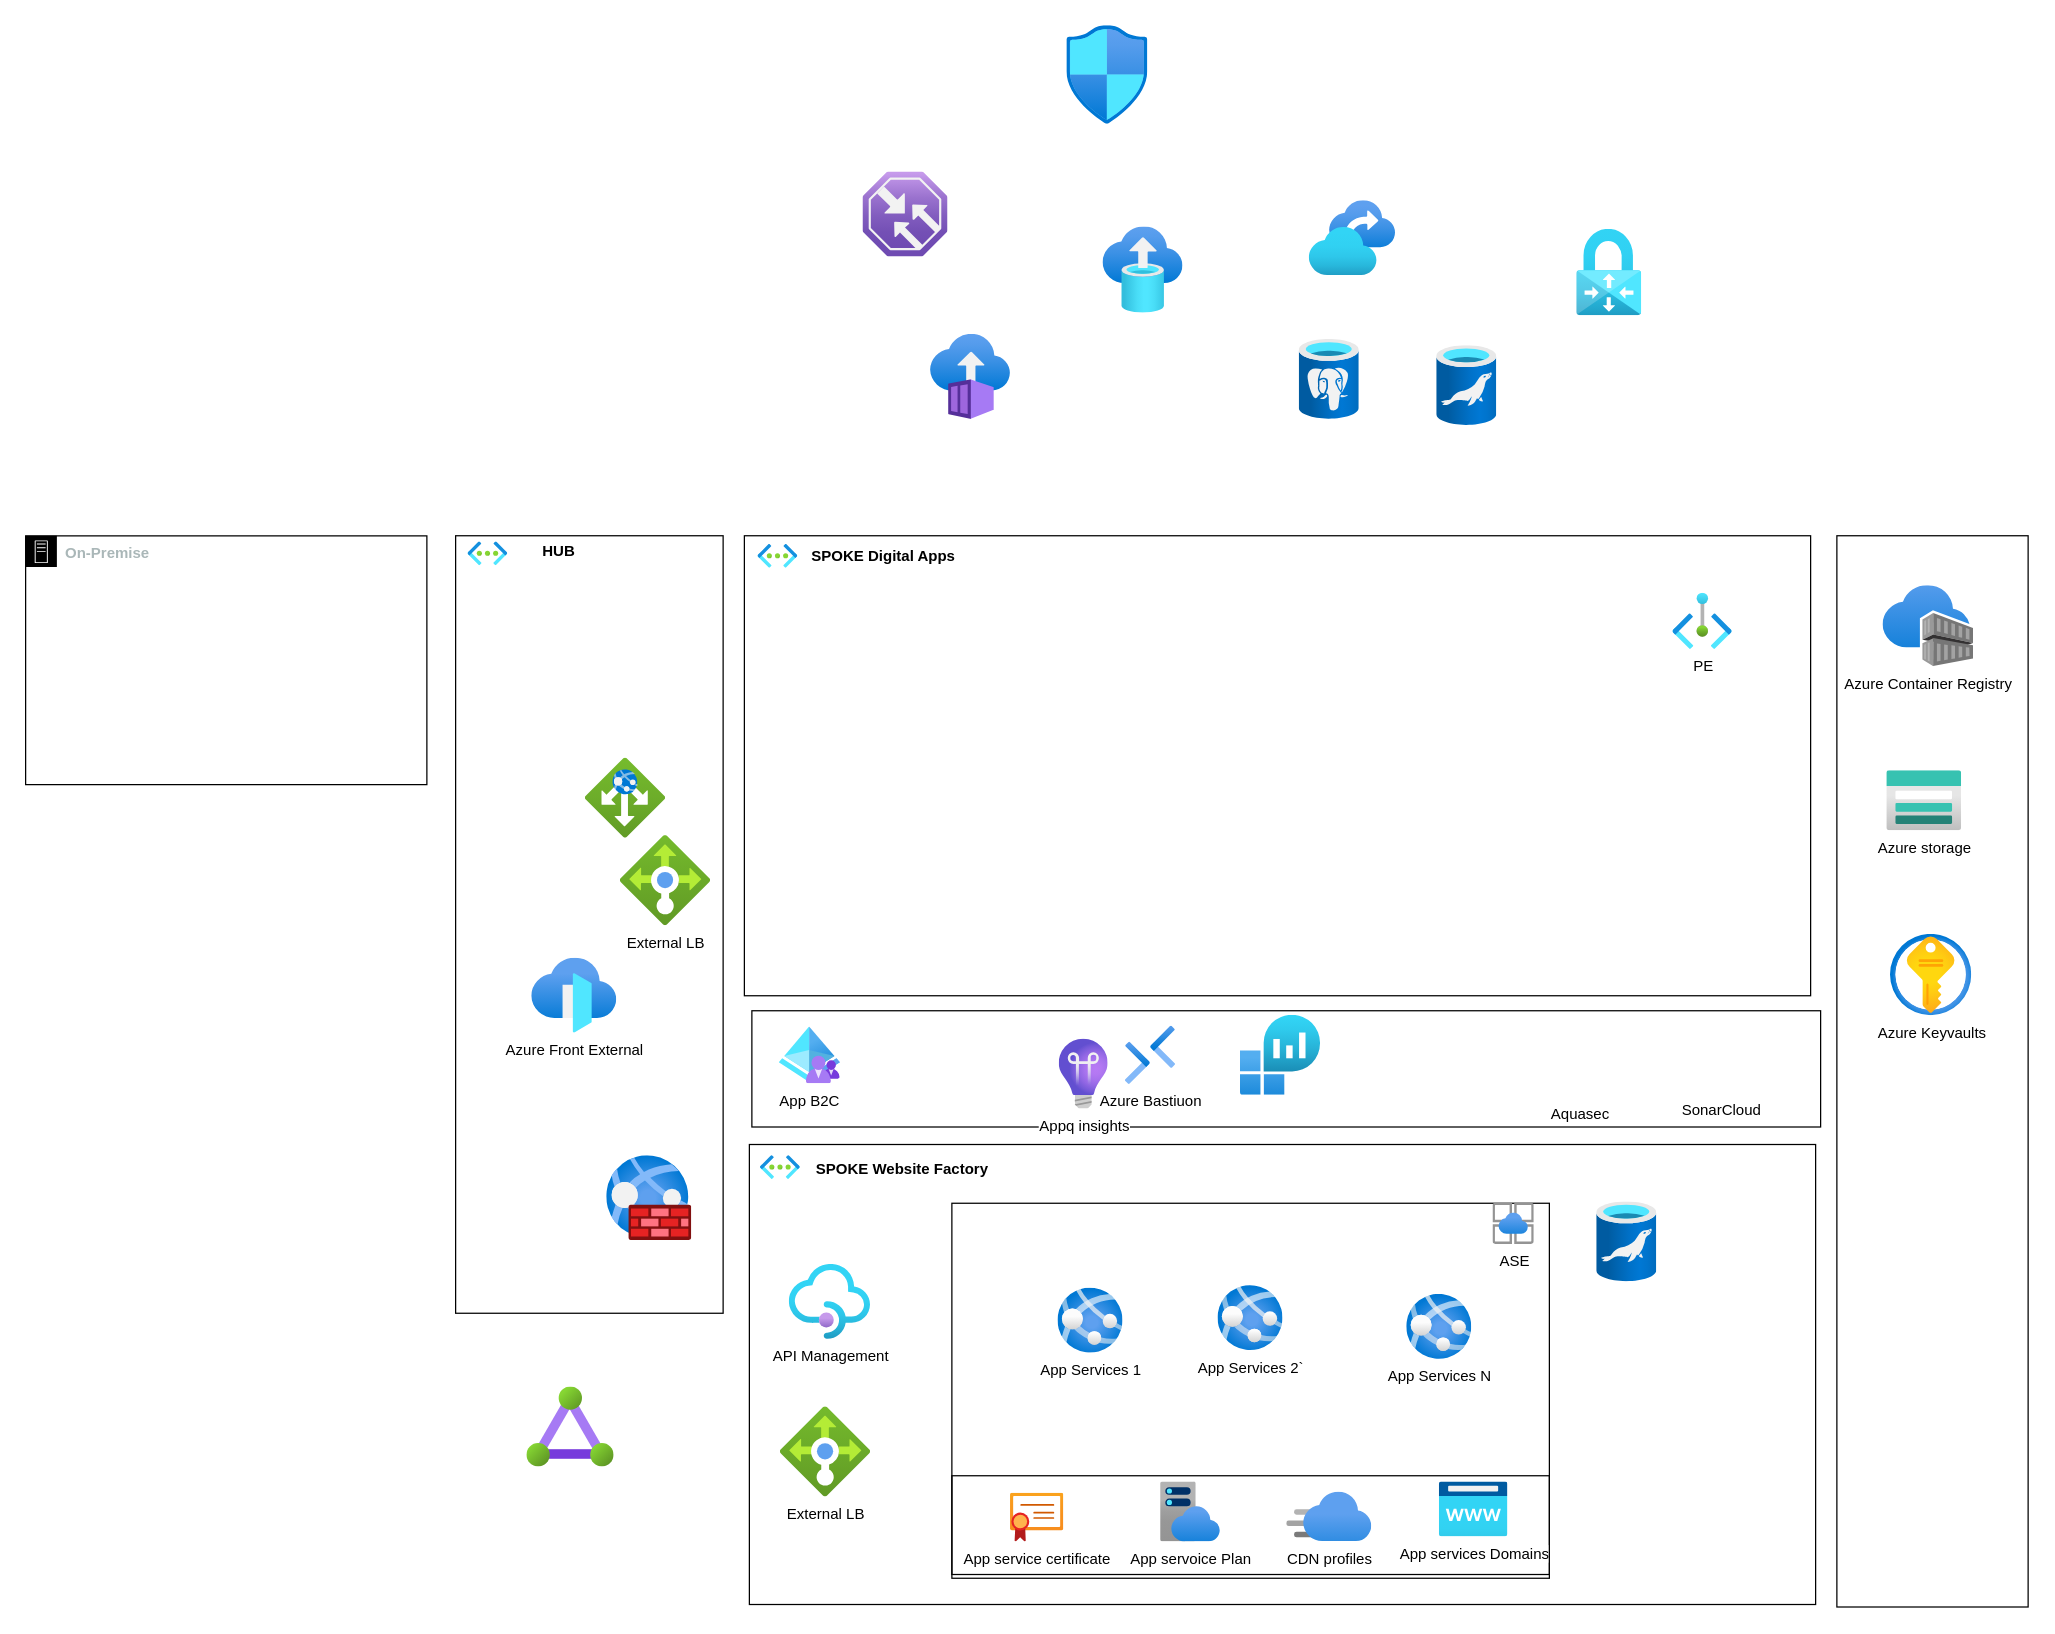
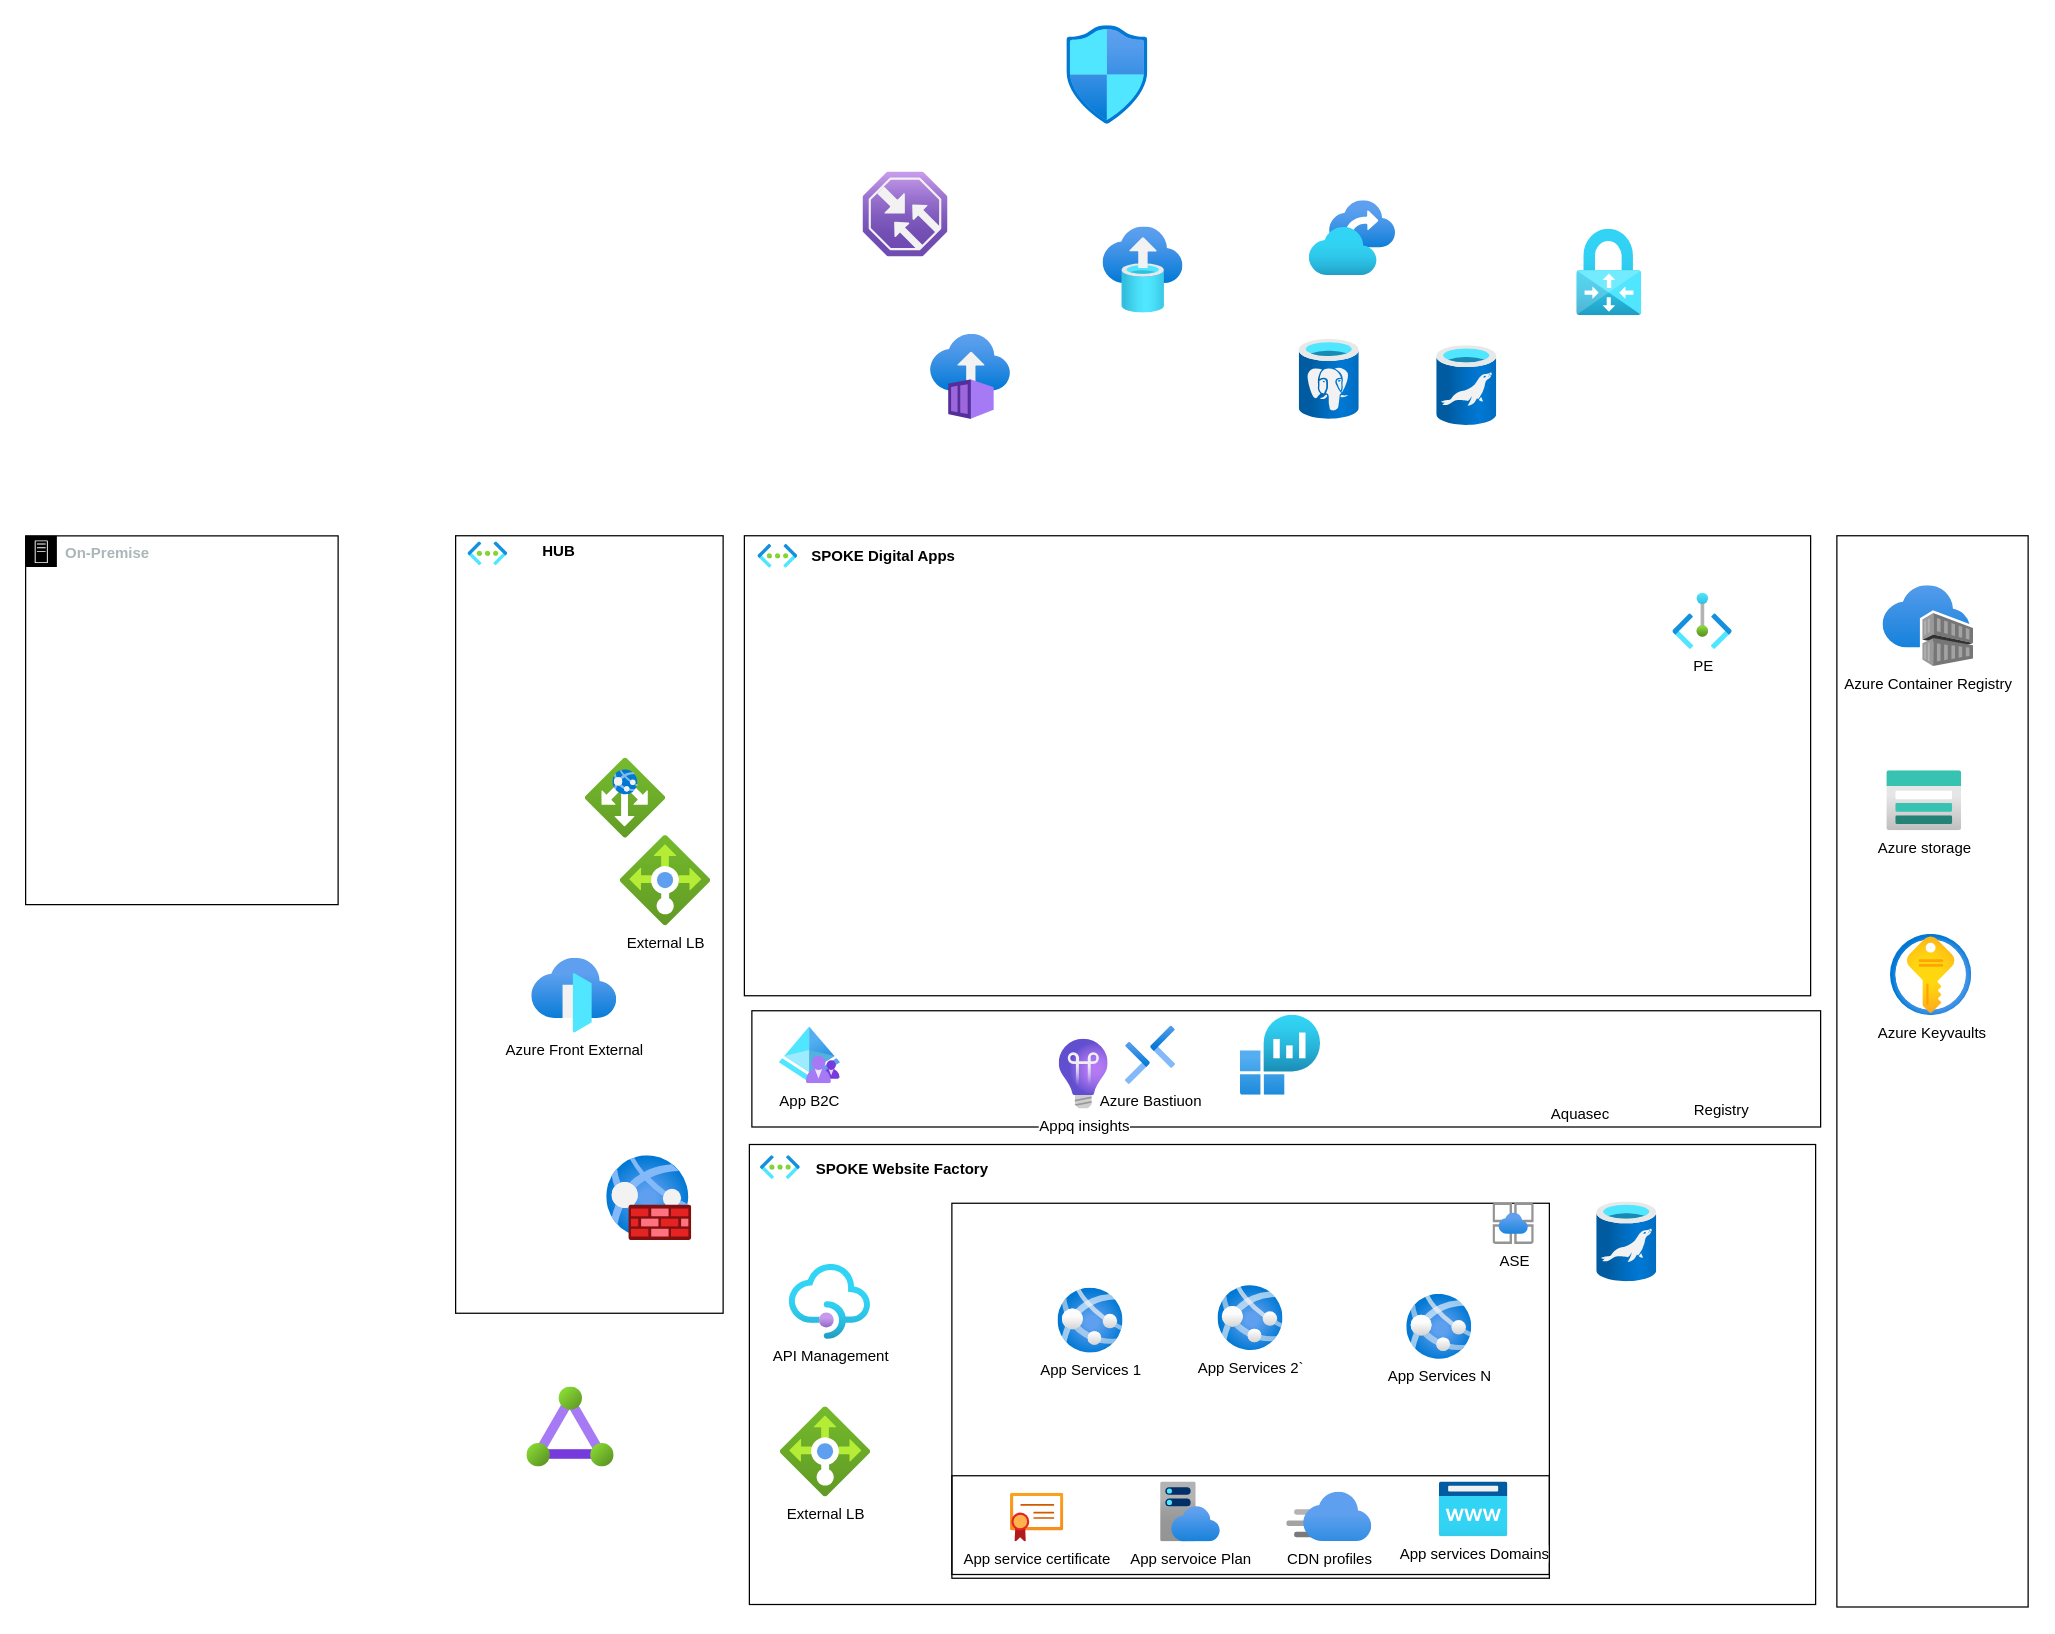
node "On-Premise": size 401x249 -> 313x369
node "SonarCloud": label "SonarCloud" -> "Registry"
